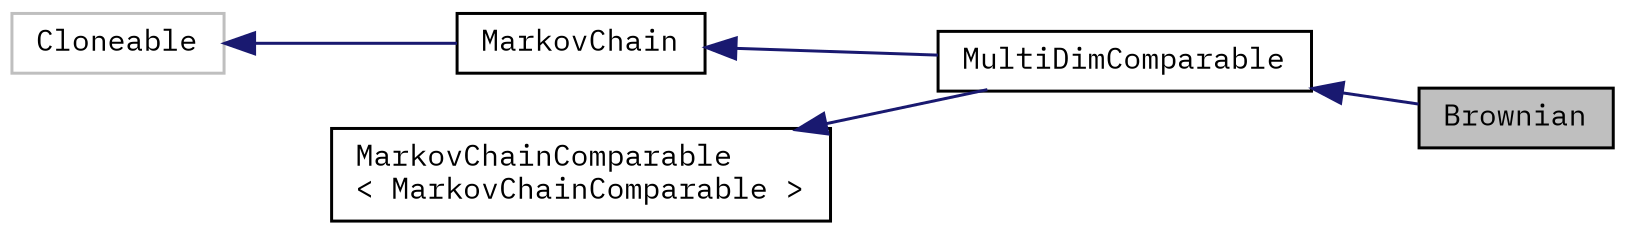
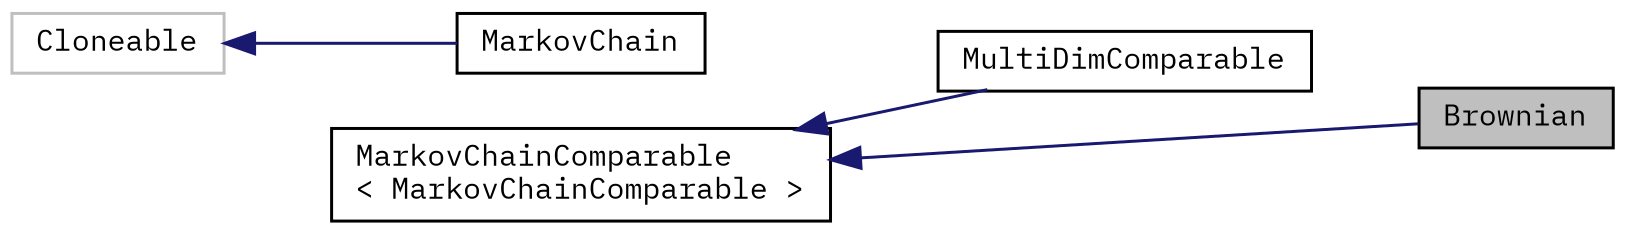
edge "MultiDimComparable" -> "MarkovChain": removed
edge "Brownian" -> "MultiDimComparable": now "Brownian" -> "MarkovChainComparable < MarkovChainComparable >"
